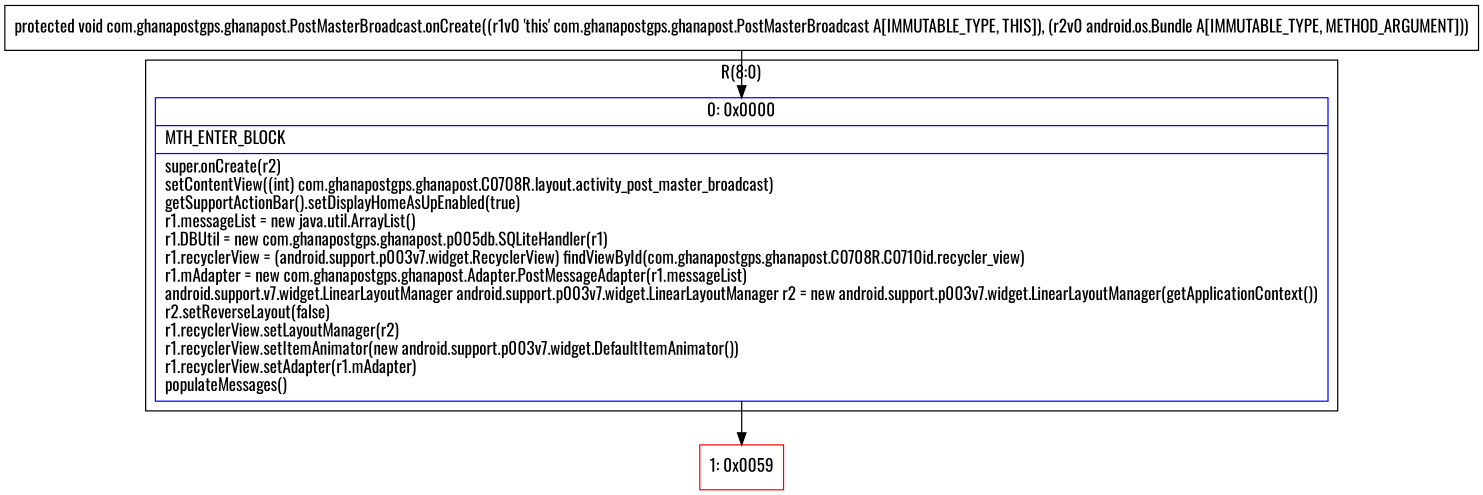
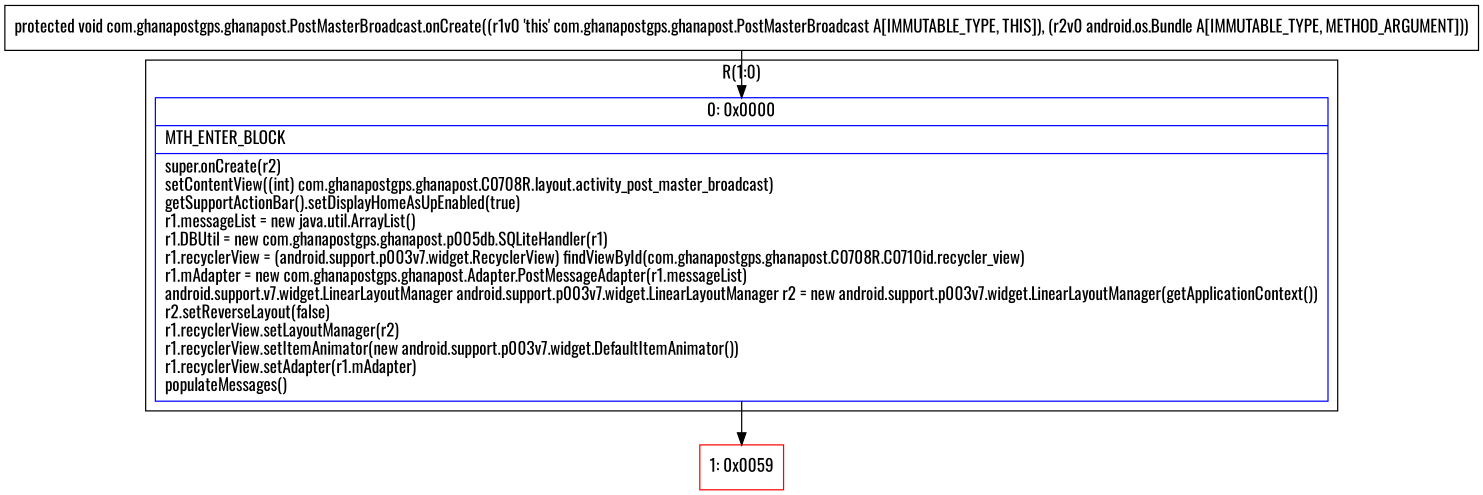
cluster "R(8:0)": label "R(8:0)" -> "R(1:0)"
